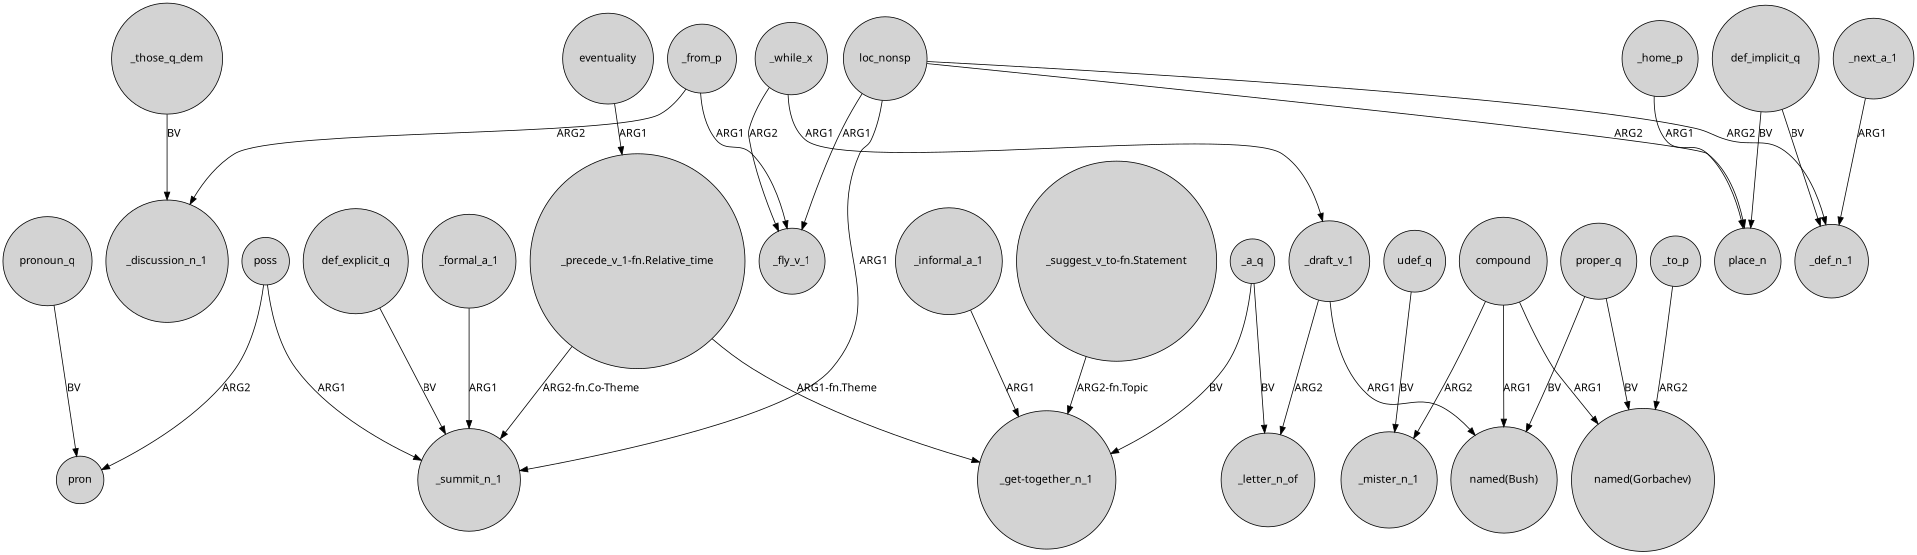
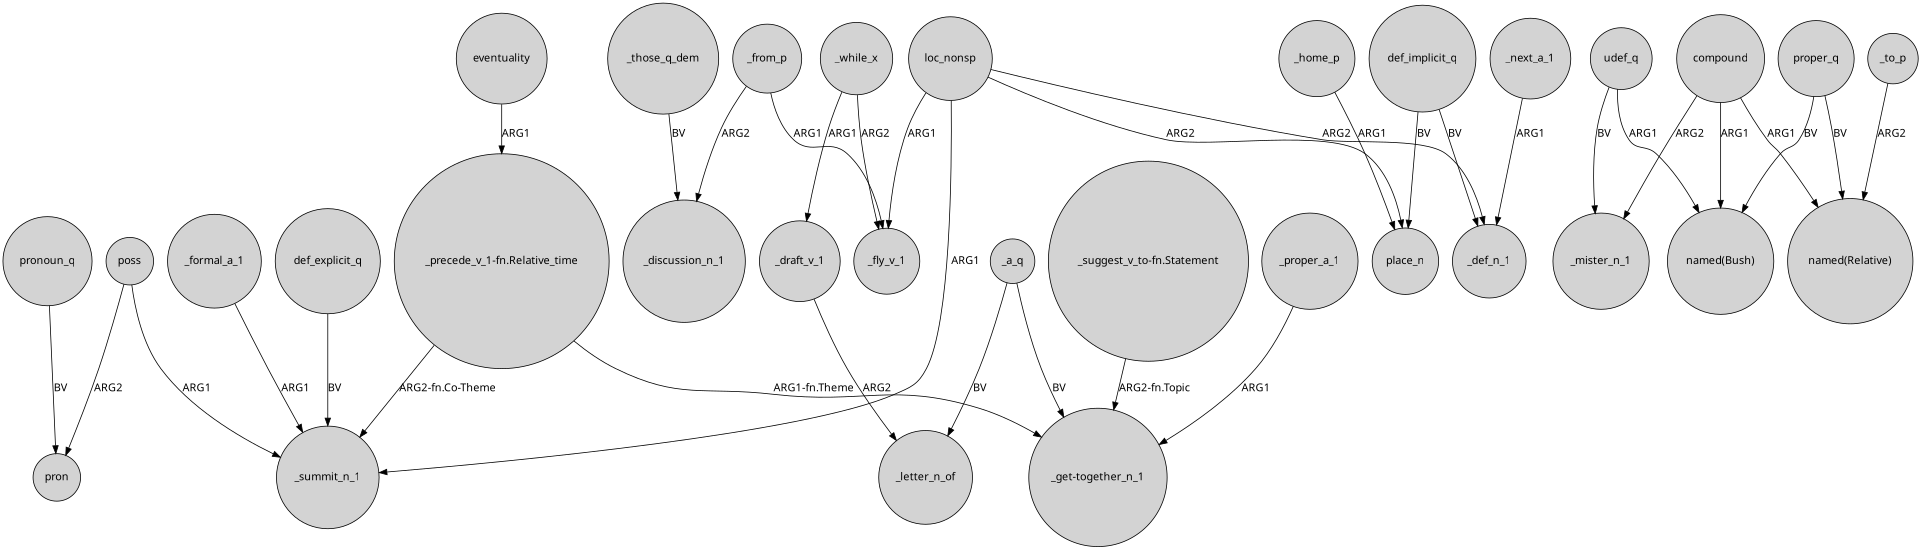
node "_informal_a_1": label "_informal_a_1" -> "_proper_a_1"
edge "_draft_v_1" -> "named(Bush)": now "udef_q" -> "named(Bush)"
node "named(Gorbachev)": label "named(Gorbachev)" -> "named(Relative)"
